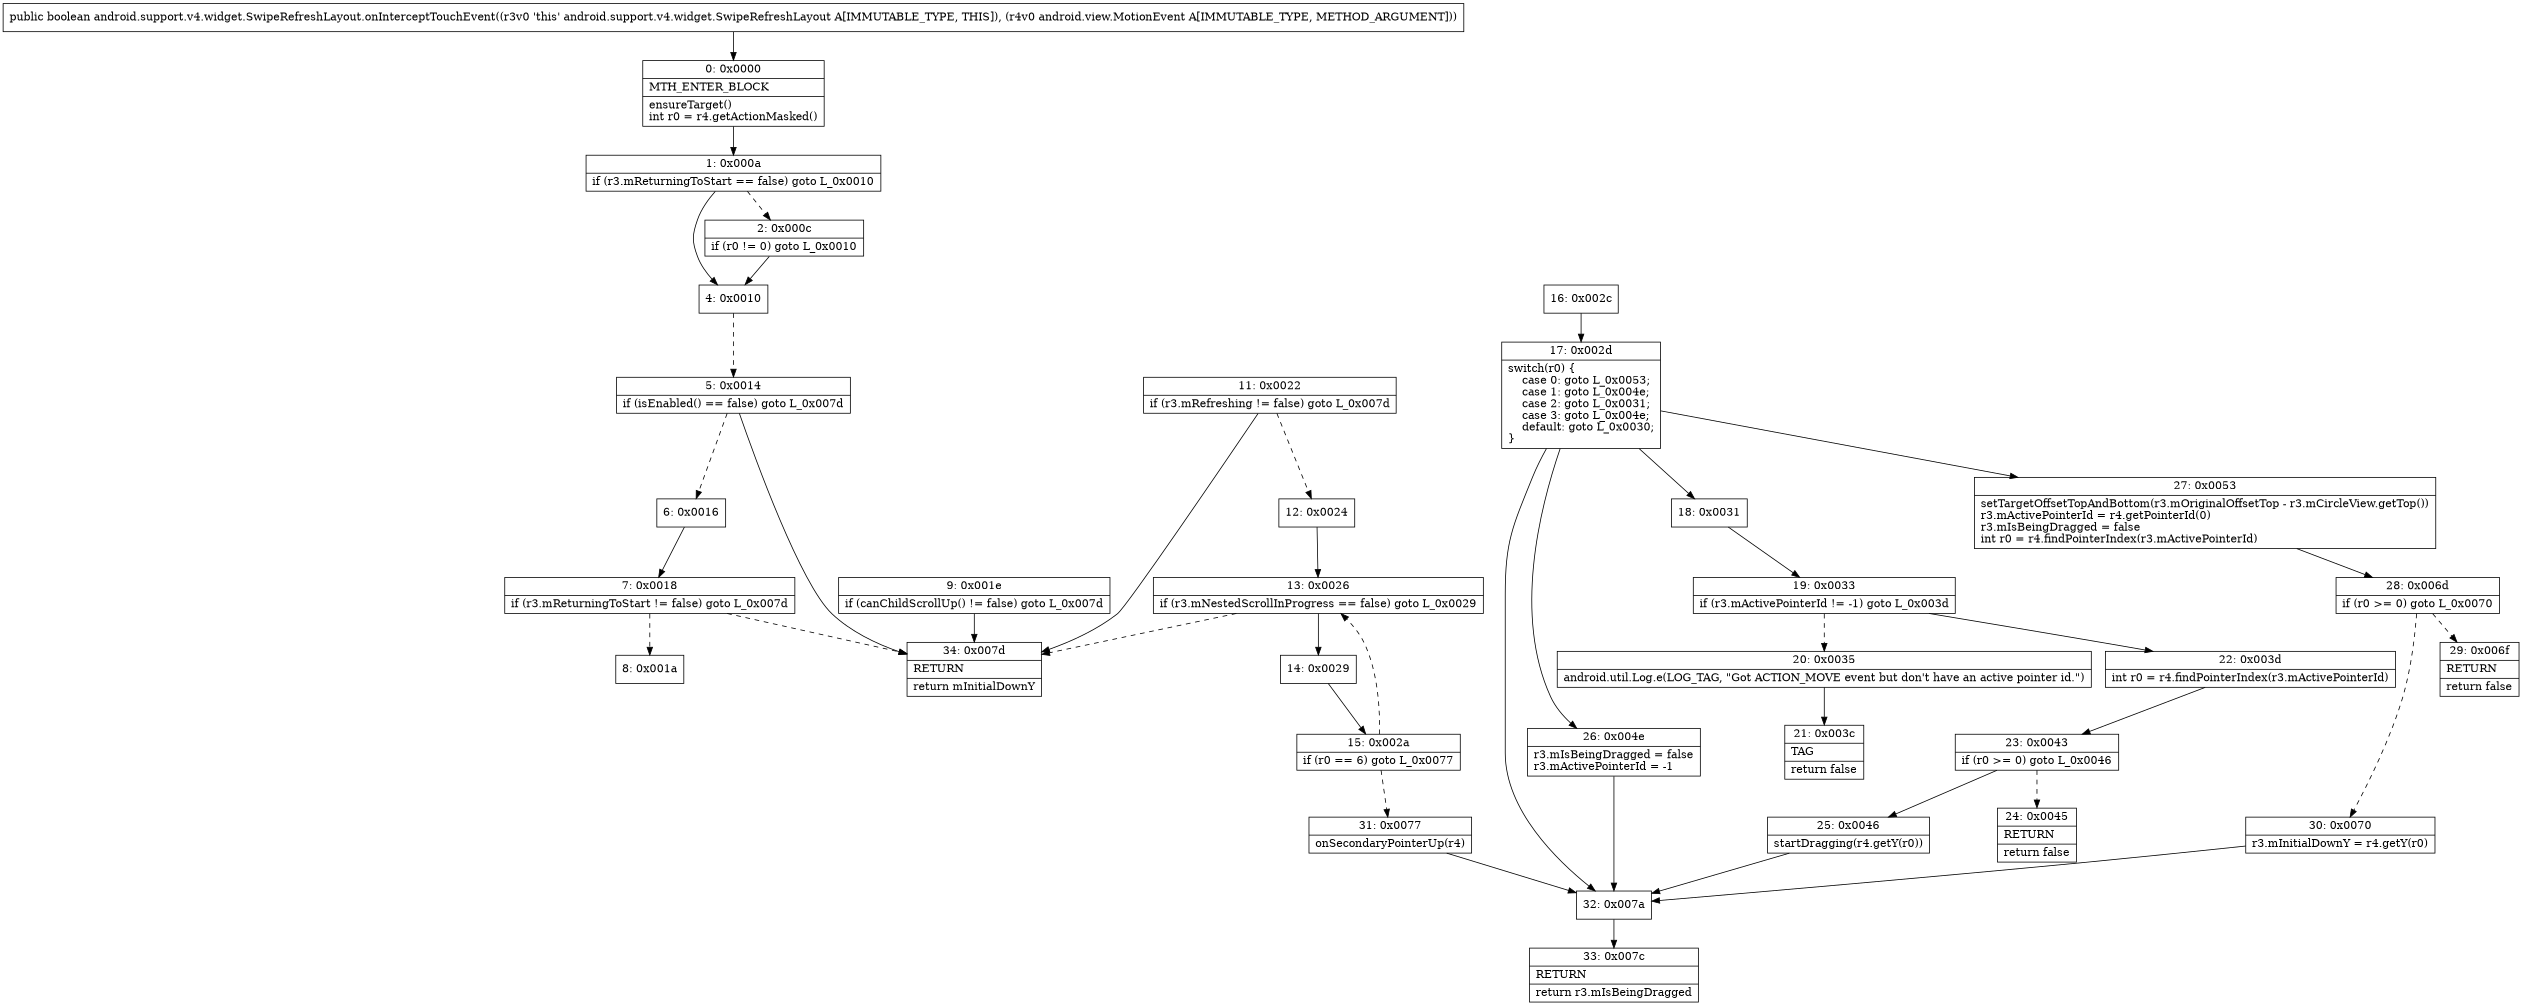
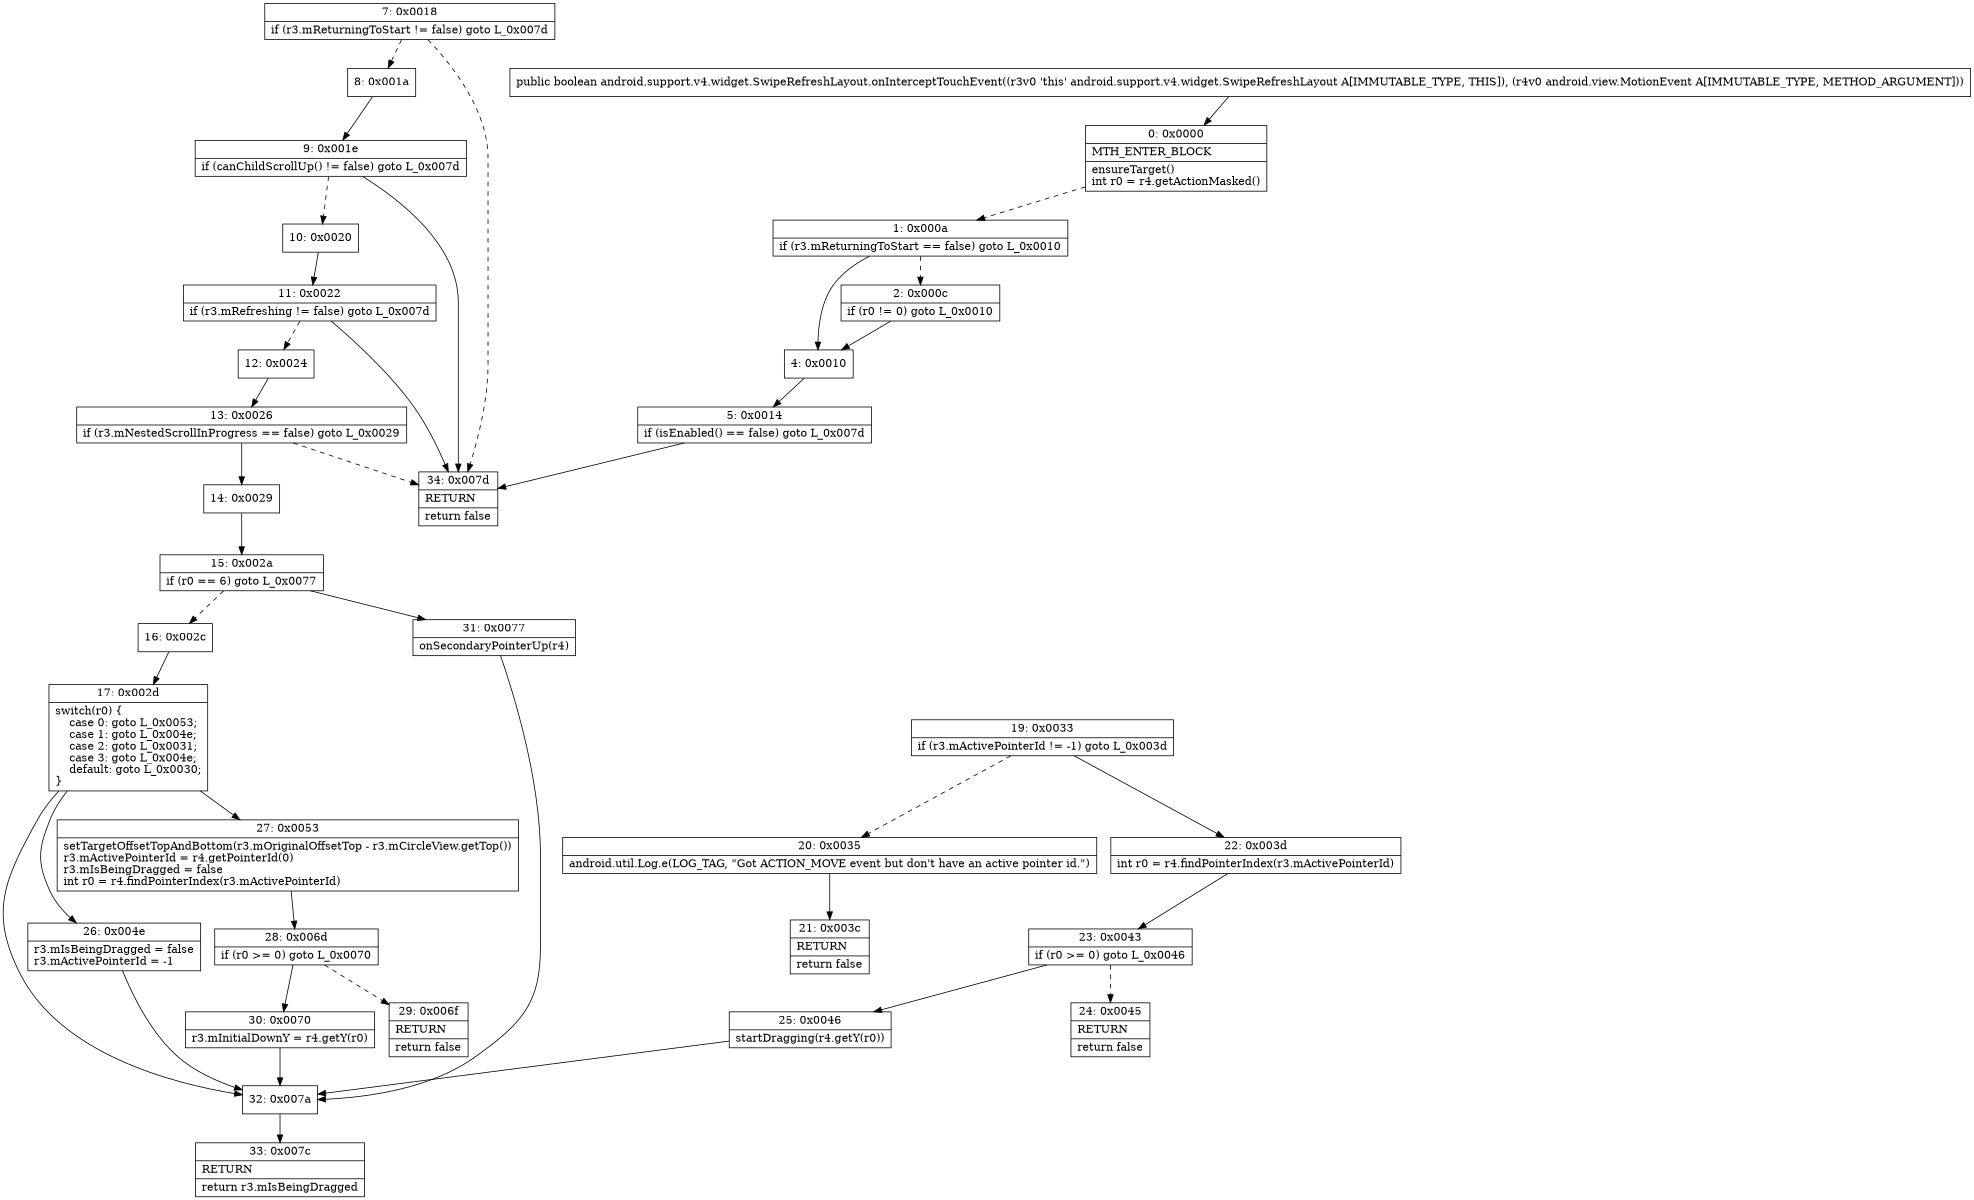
edge "8: 0x001a" -> "9: 0x001e": added
edge "0: 0x0000" -> "1: 0x000a": style solid -> dashed
node "10: 0x0020": added
edge "4: 0x0010" -> "5: 0x0014": style dashed -> solid
node "6: 0x0016": removed
node "18: 0x0031": removed
edge "15: 0x002a" -> "13: 0x0026": now "15: 0x002a" -> "16: 0x002c"
node "34: 0x007d": text "return mInitialDownY" -> "return false"
edge "28: 0x006d" -> "30: 0x0070": style dashed -> solid
node "21: 0x003c": text "TAG" -> "RETURN"
edge "15: 0x002a" -> "31: 0x0077": style dashed -> solid
